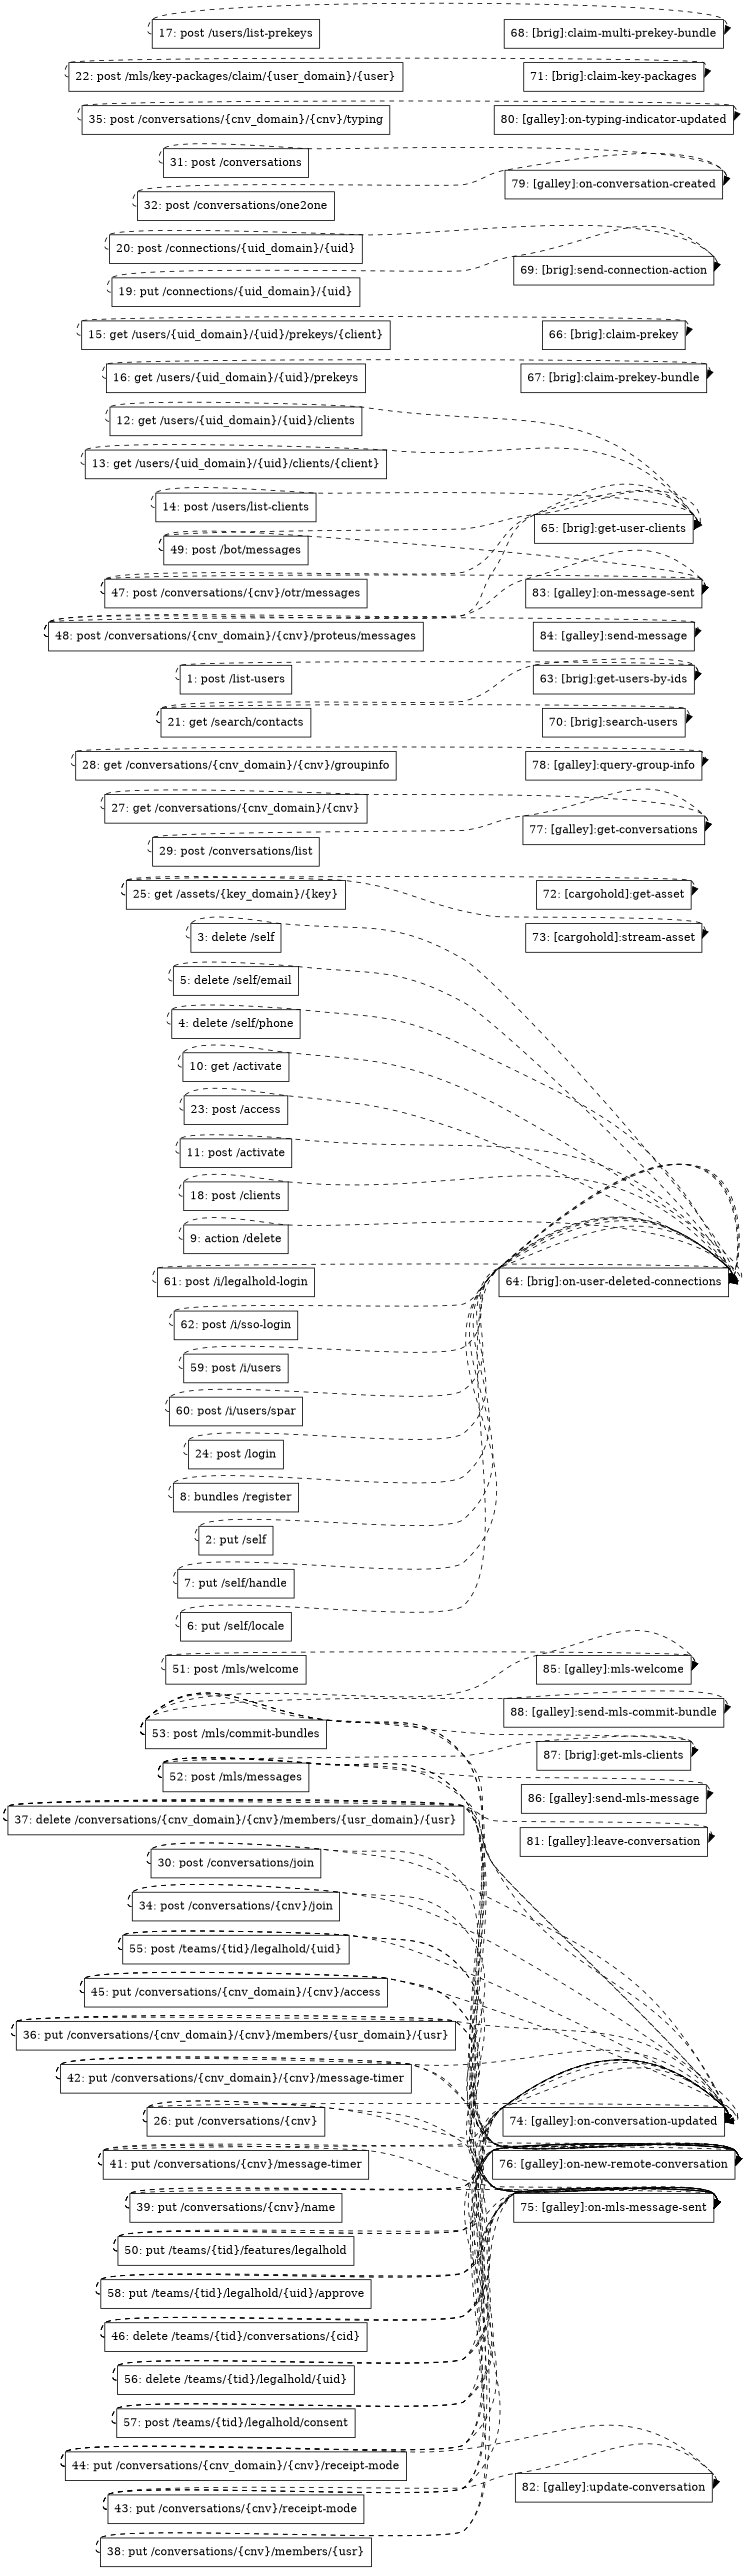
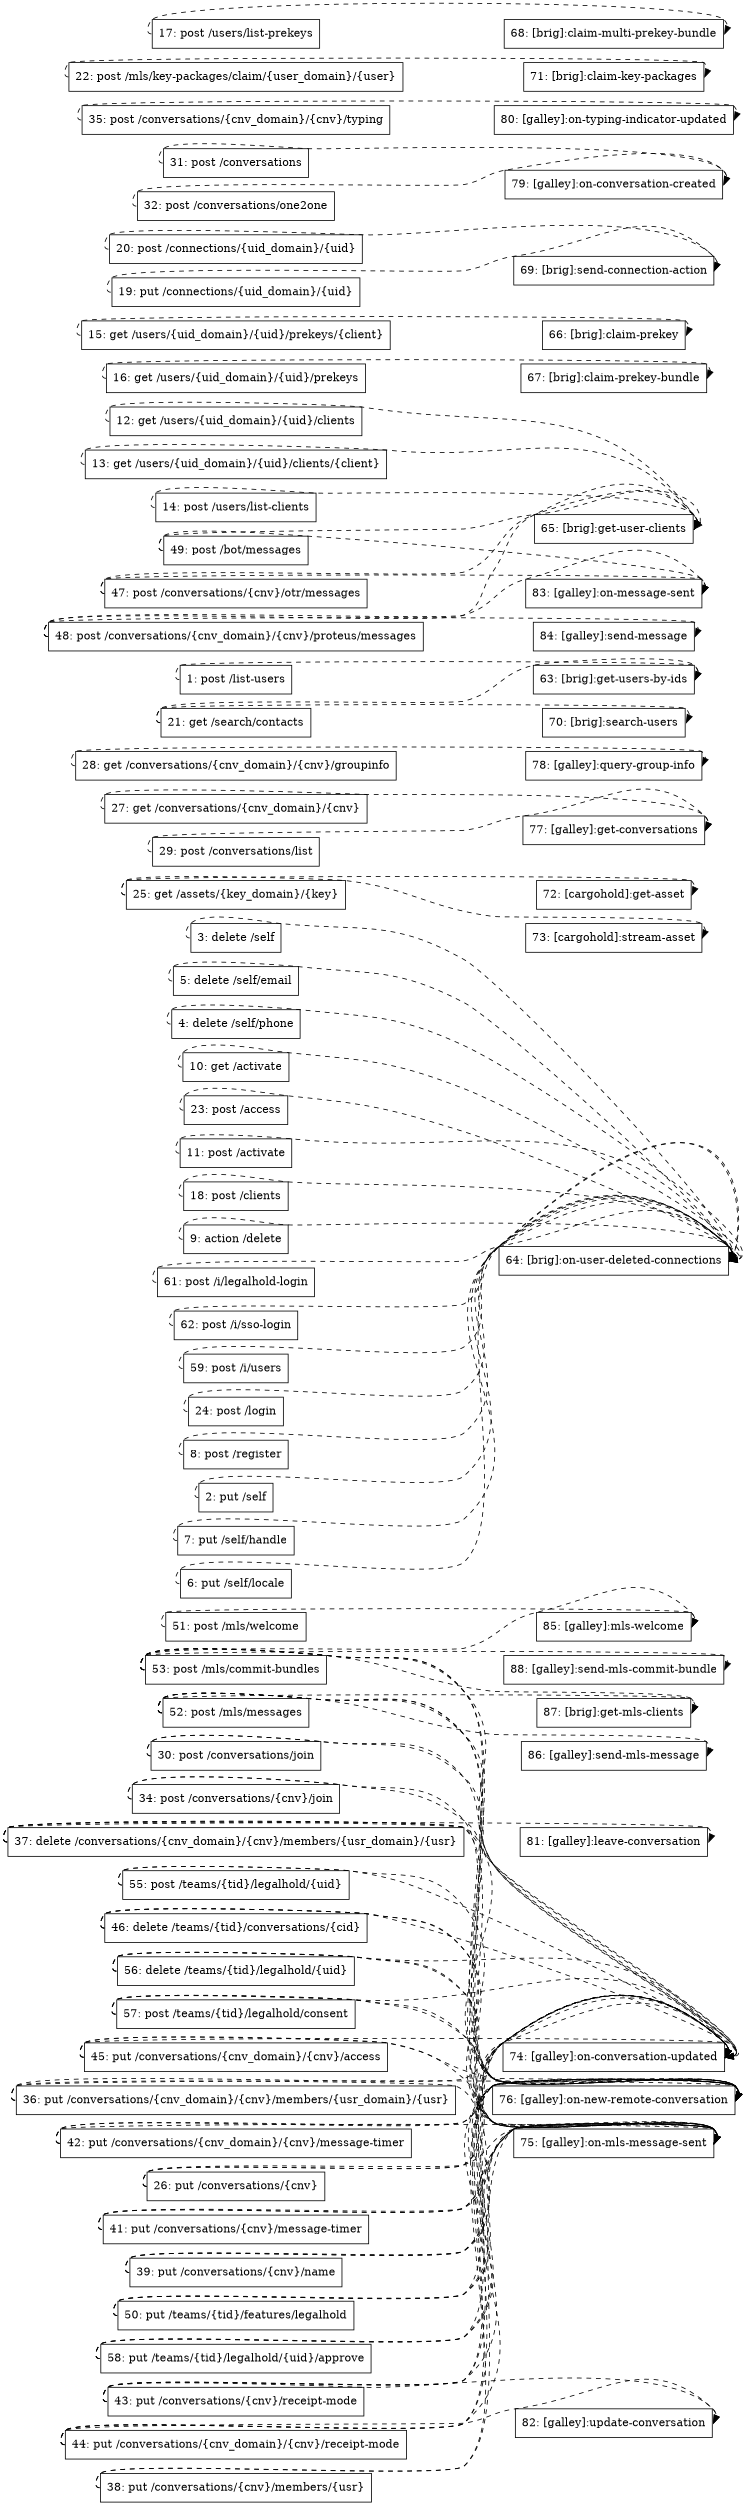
node "60: post /i/users/spar": removed
node "8: bundles /register": label "8: bundles /register" -> "8: post /register"
edge "55: post /teams/{tid}/legalhold/{uid}" -> "76: [galley]:on-new-remote-conversation": removed
